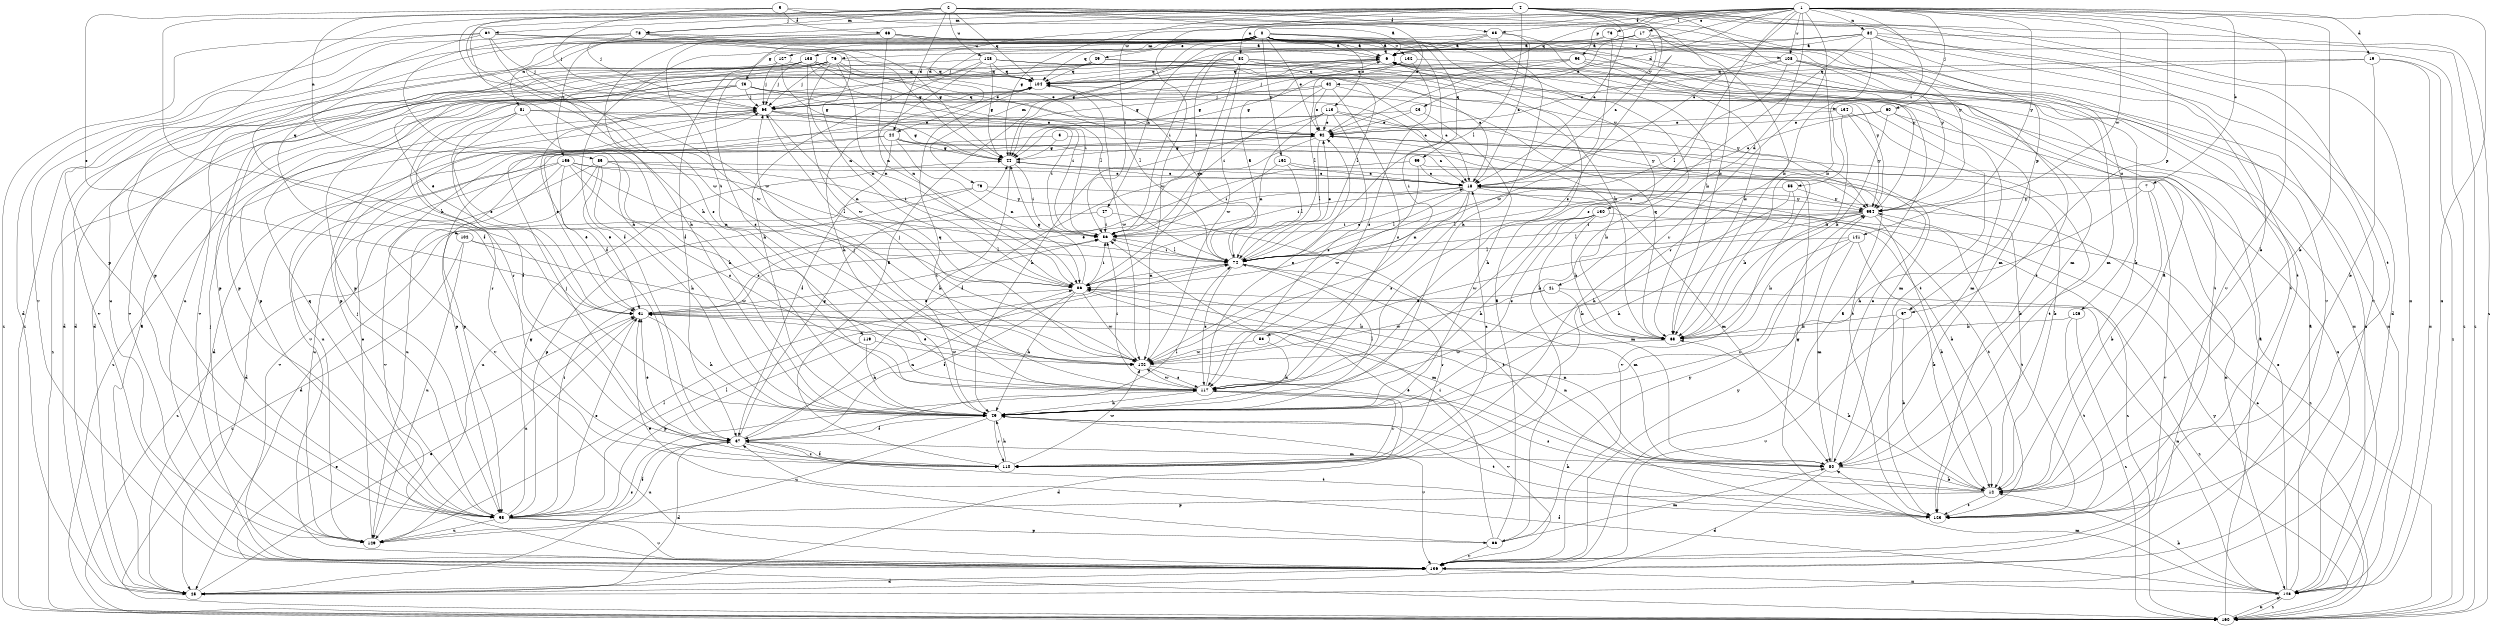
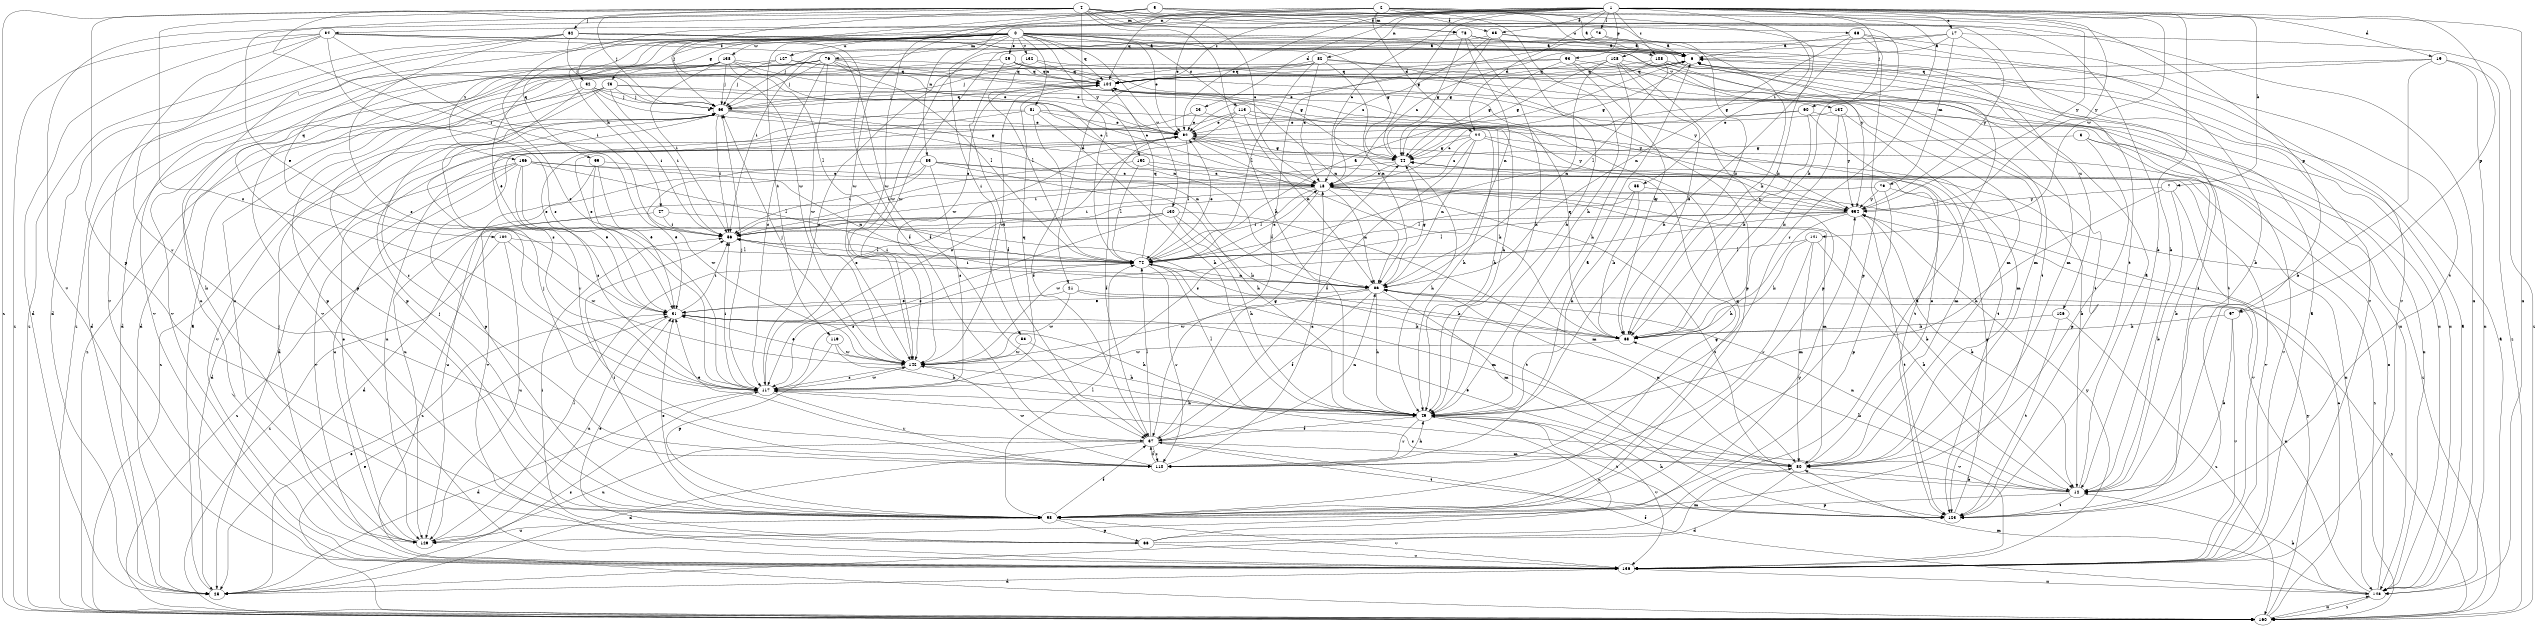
edge "1" -> "32": label "q" -> "f"
edge "113" -> "80": now "92" -> "80"
edge "3" -> "160": added, label "z"
